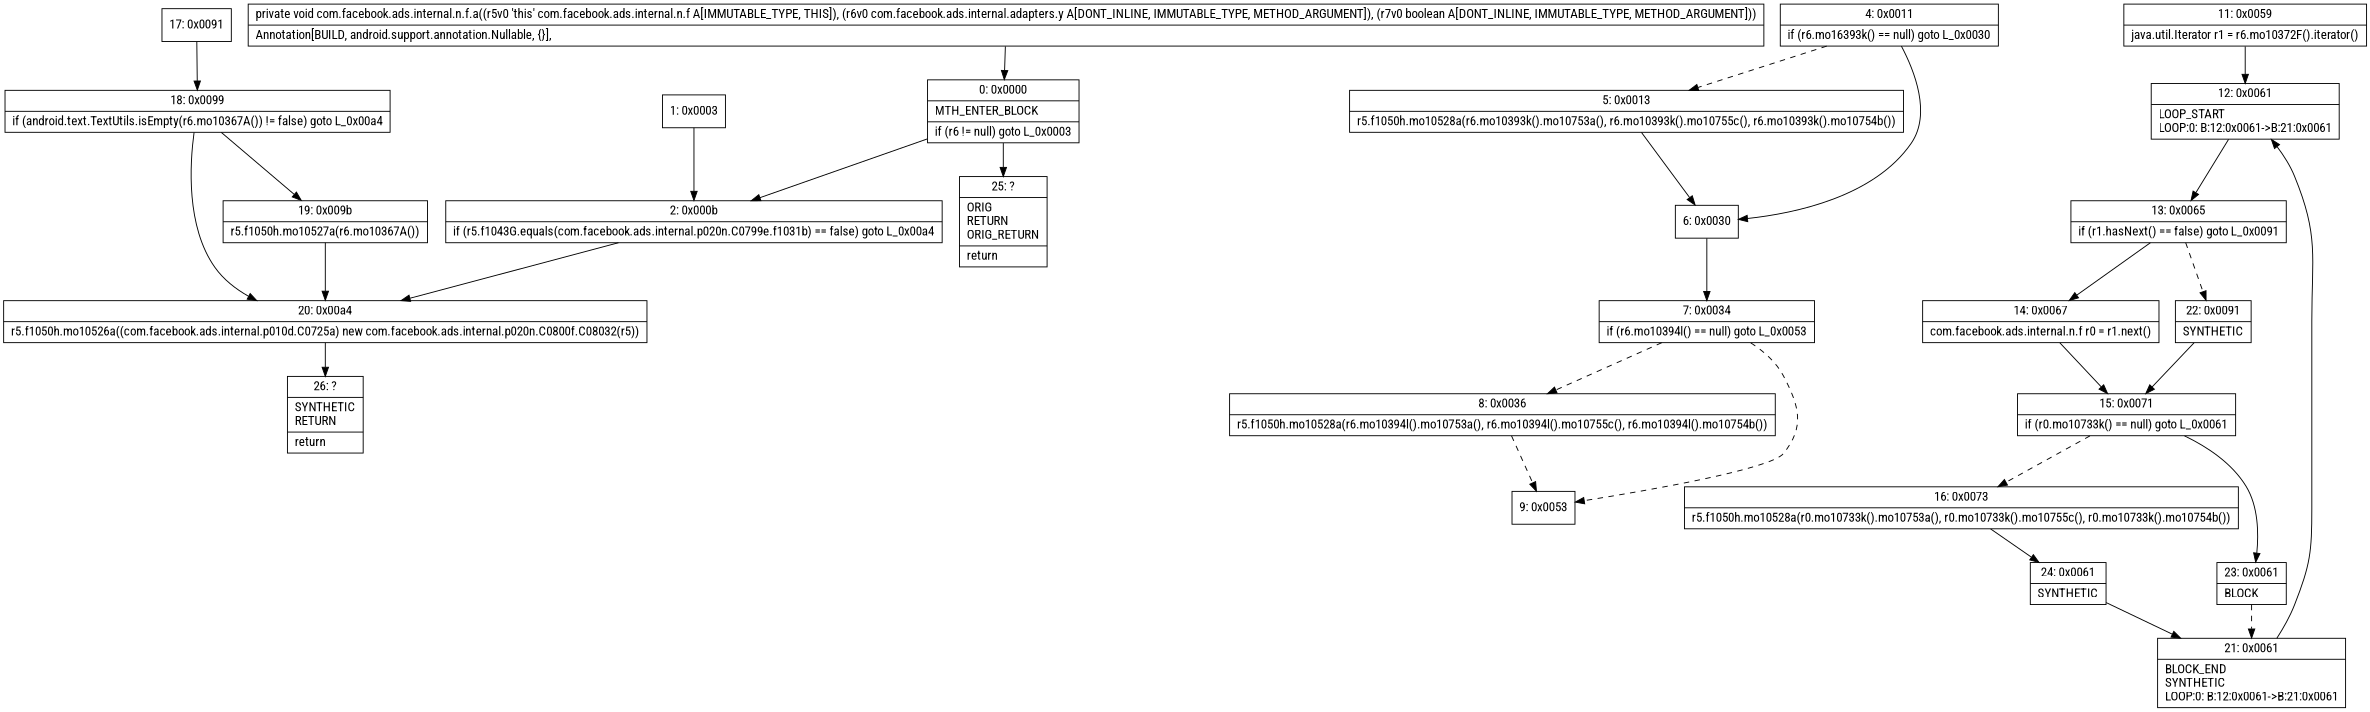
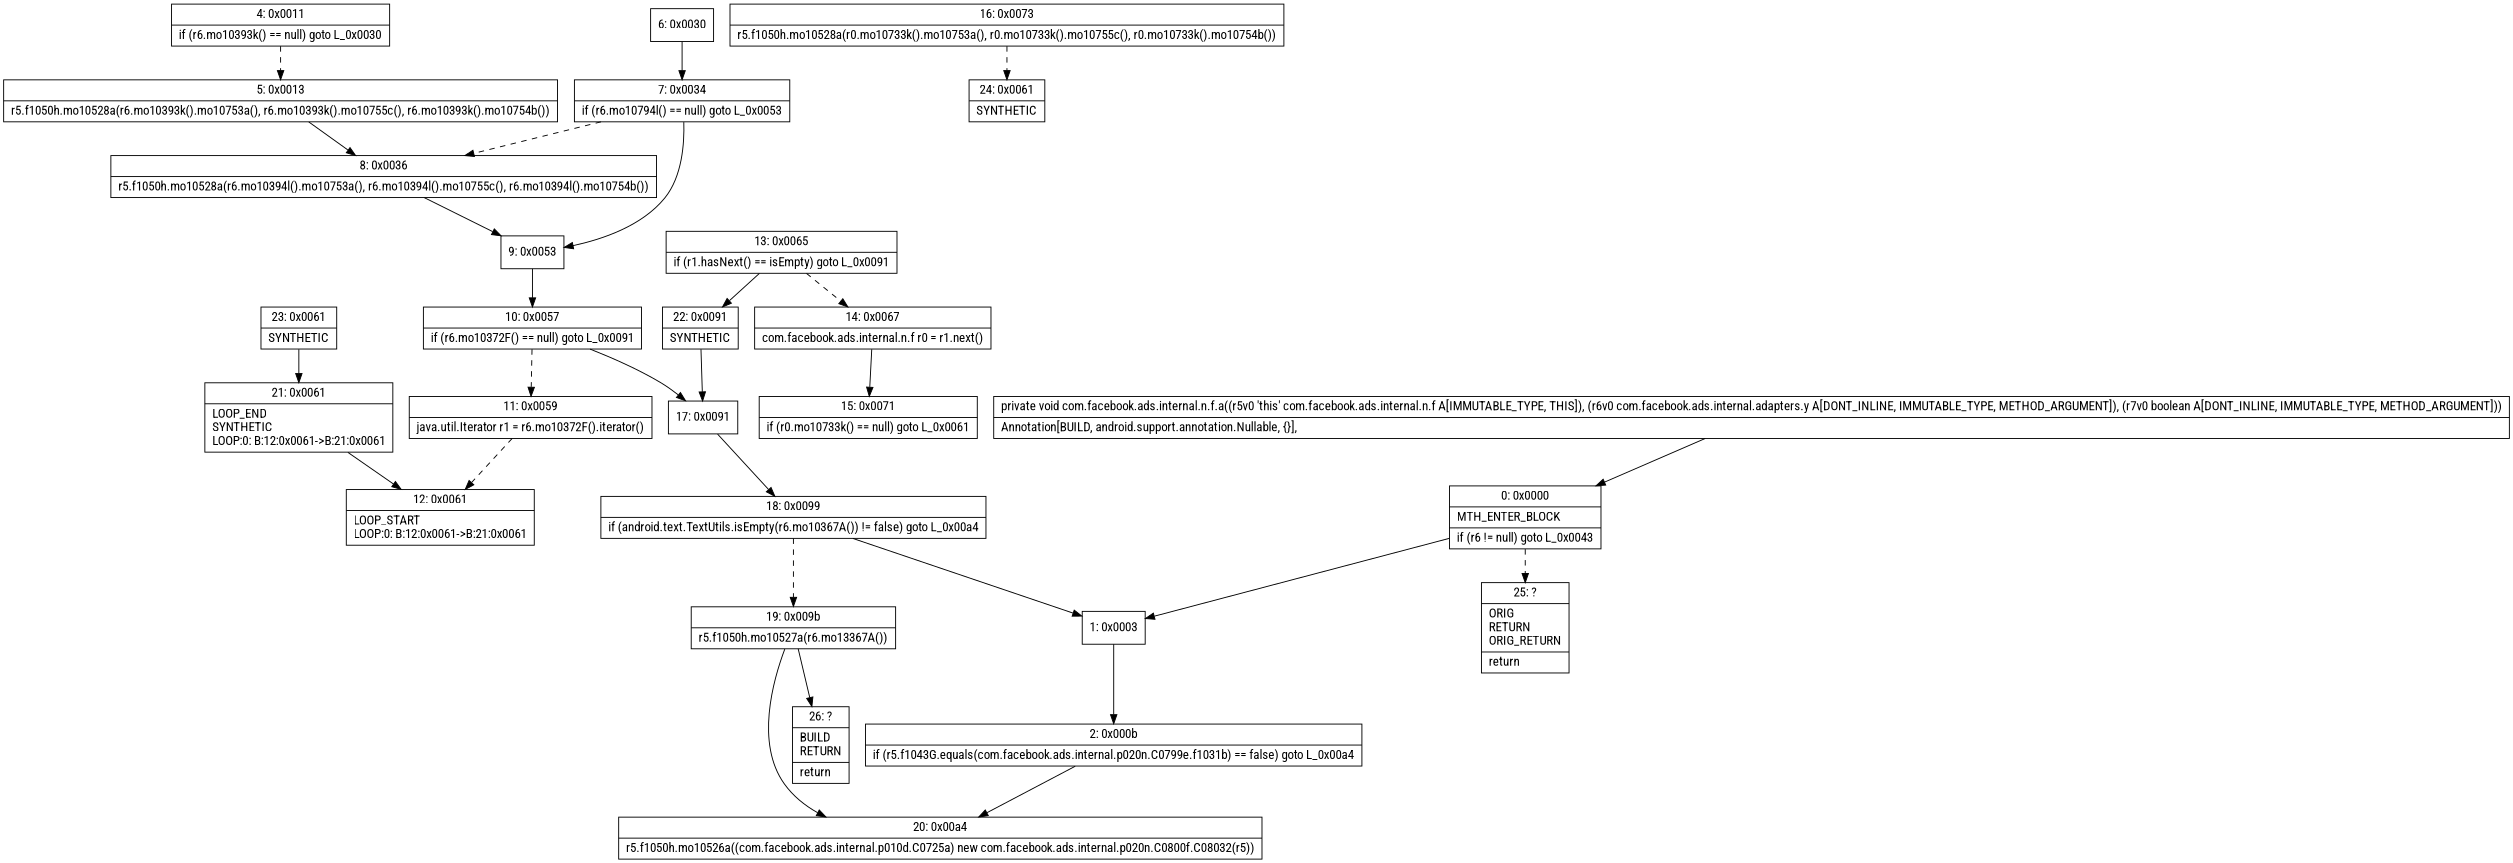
node "4: 0x0011": text "if (r6.mo16393k() == null) goto L_0x0030" -> "if (r6.mo10393k() == null) goto L_0x0030"
edge "11: 0x0059" -> "12: 0x0061": style solid -> dashed
node "0: 0x0000": text "if (r6 != null) goto L_0x0003" -> "if (r6 != null) goto L_0x0043"
edge "0: 0x0000" -> "25: ?": style solid -> dashed
edge "18: 0x0099" -> "19: 0x009b": style solid -> dashed
edge "5: 0x0013" -> "6: 0x0030": now "5: 0x0013" -> "8: 0x0036"
edge "12: 0x0061" -> "13: 0x0065": removed
edge "0: 0x0000" -> "2: 0x000b": now "0: 0x0000" -> "1: 0x0003"
edge "4: 0x0011" -> "6: 0x0030": removed
edge "18: 0x0099" -> "20: 0x00a4": now "18: 0x0099" -> "1: 0x0003"
node "19: 0x009b": text "r5.f1050h.mo10527a(r6.mo10367A())" -> "r5.f1050h.mo10527a(r6.mo13367A())"
node "13: 0x0065": text "if (r1.hasNext() == false) goto L_0x0091" -> "if (r1.hasNext() == isEmpty) goto L_0x0091"
edge "13: 0x0065" -> "22: 0x0091": style dashed -> solid
edge "13: 0x0065" -> "14: 0x0067": style solid -> dashed
node "10: 0x0057": added
node "7: 0x0034": text "if (r6.mo10394l() == null) goto L_0x0053" -> "if (r6.mo10794l() == null) goto L_0x0053"
edge "20: 0x00a4" -> "26: ?": now "19: 0x009b" -> "26: ?"
edge "22: 0x0091" -> "15: 0x0071": now "22: 0x0091" -> "17: 0x0091"
node "26: ?": text "SYNTHETIC" -> "BUILD"
edge "8: 0x0036" -> "9: 0x0053": style dashed -> solid
edge "15: 0x0071" -> "16: 0x0073": removed
edge "7: 0x0034" -> "9: 0x0053": style dashed -> solid
edge "15: 0x0071" -> "23: 0x0061": removed
edge "16: 0x0073" -> "24: 0x0061": style solid -> dashed
node "23: 0x0061": text "BLOCK" -> "SYNTHETIC"
edge "23: 0x0061" -> "21: 0x0061": style dashed -> solid
edge "24: 0x0061" -> "21: 0x0061": removed
node "21: 0x0061": text "BLOCK_END" -> "LOOP_END"
